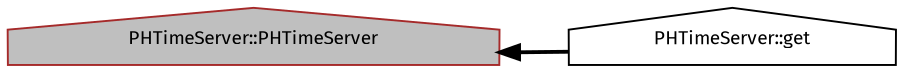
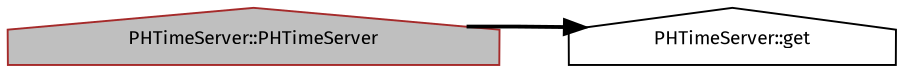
edge "PHTimeServer::get" -> "PHTimeServer::PHTimeServer": reversed
